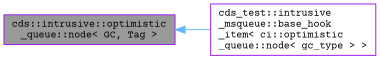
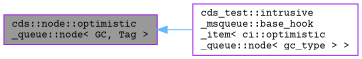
node "cds::intrusive::optimistic _queue::node< GC, Tag >": label "cds::intrusive::optimistic _queue::node< GC, Tag >" -> "cds::node::optimistic _queue::node< GC, Tag >"
